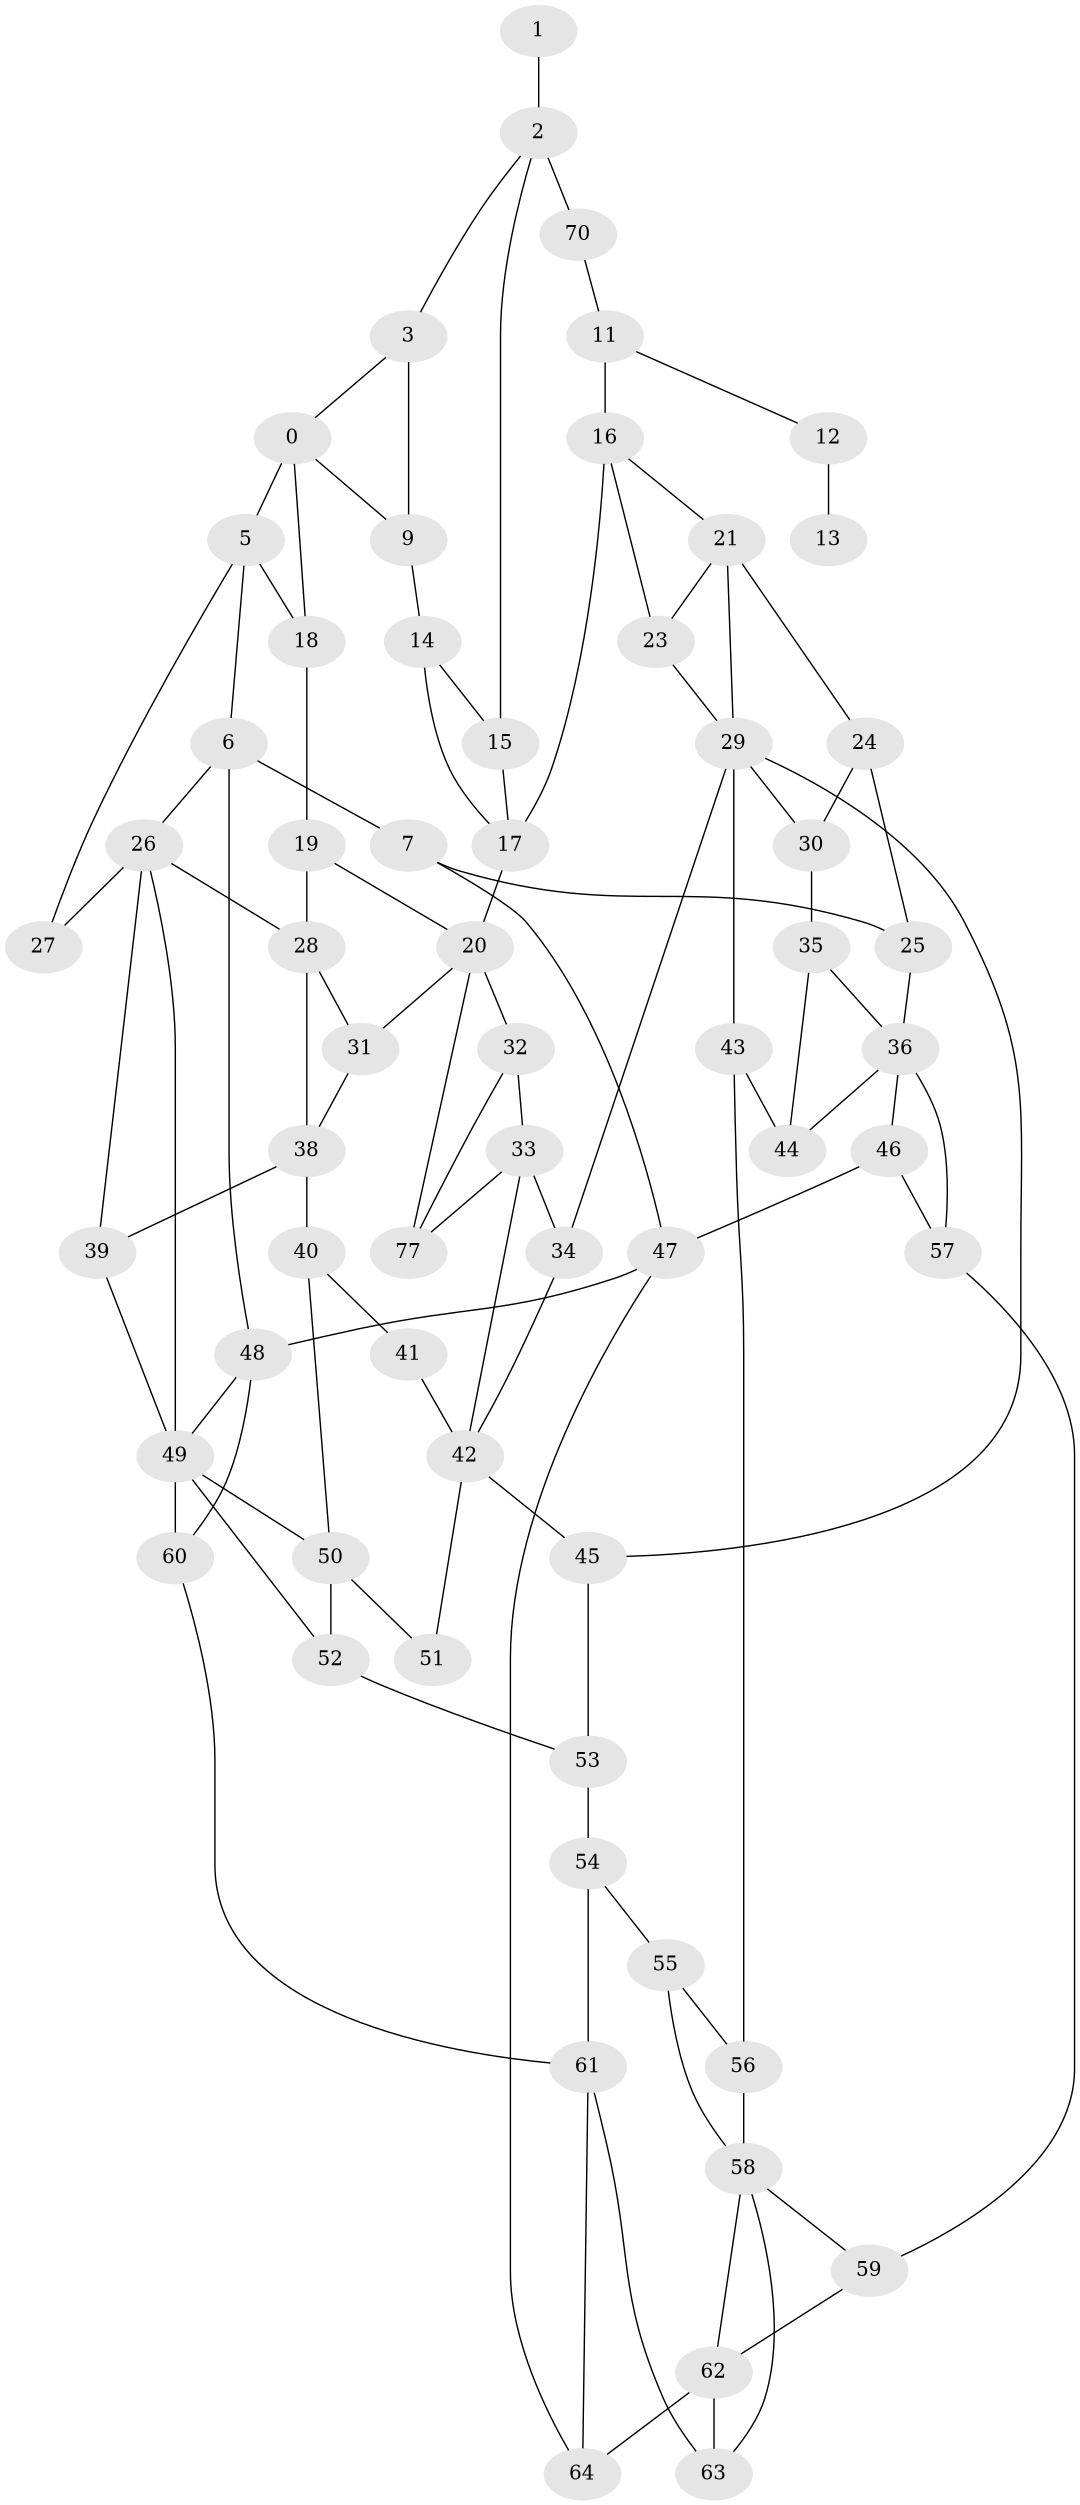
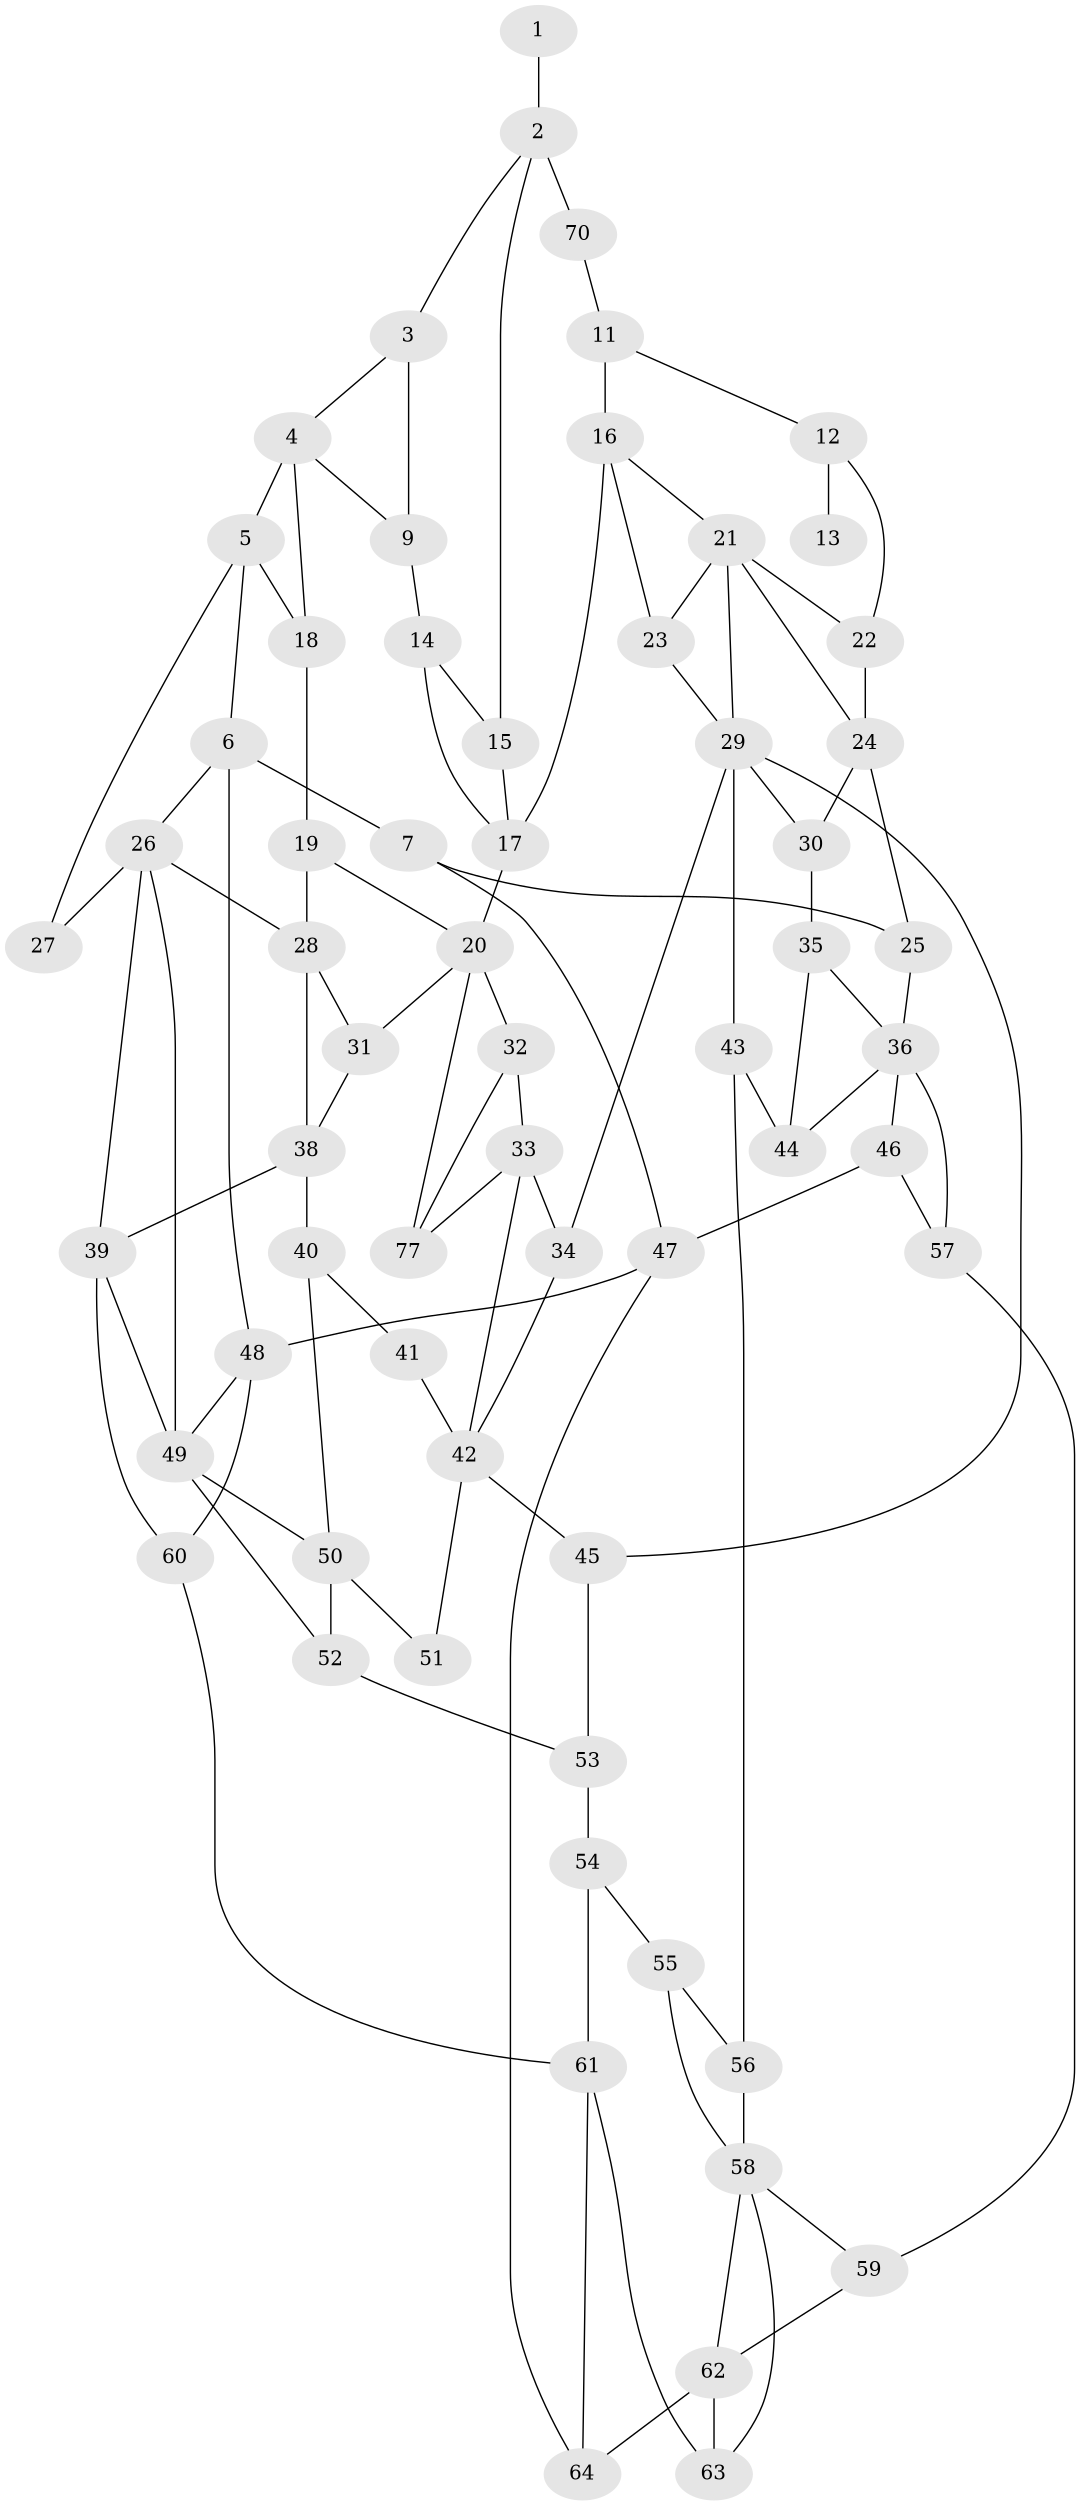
node "0": label "0" -> "4"
node "22": added
edge "49" -- "60": now "39" -- "60"
